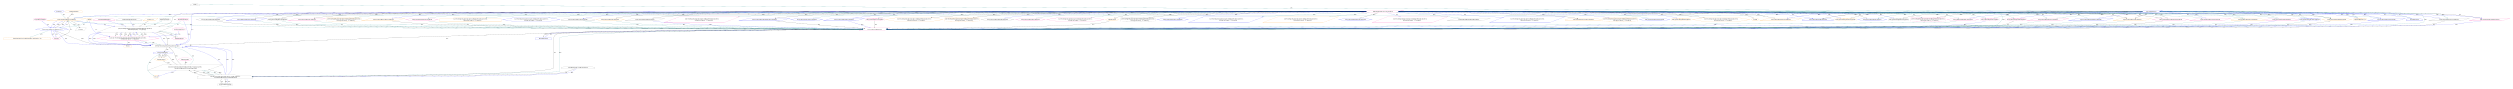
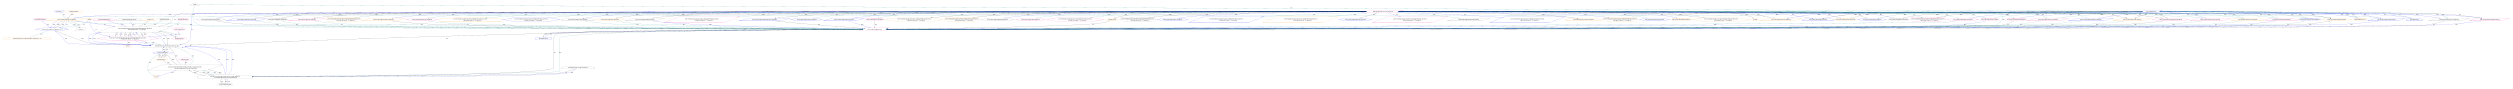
edge "(Call,strlen(property))" -> "(Call,ConstantString(property))": now "(Literal,1)" -> "(Call,ConstantString(property))"
edge "(Identifier,OptionError)" -> "(MethodReturn,MagickExport MagickBooleanType)": now "(Return,return(status);)" -> "(MethodReturn,MagickExport MagickBooleanType)"
node "(Literal,0)": removed
